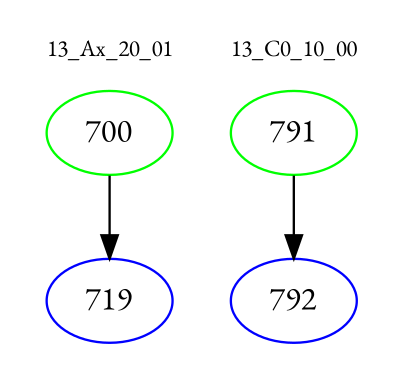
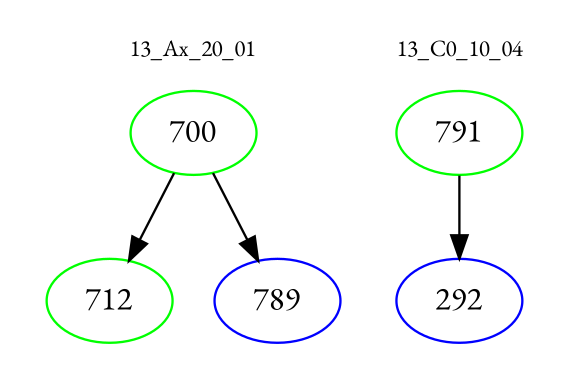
cluster "13_C0_10_00": label "13_C0_10_00" -> "13_C0_10_04"
node "719": label "719" -> "789"
node "712": added
node "792": label "792" -> "292"
